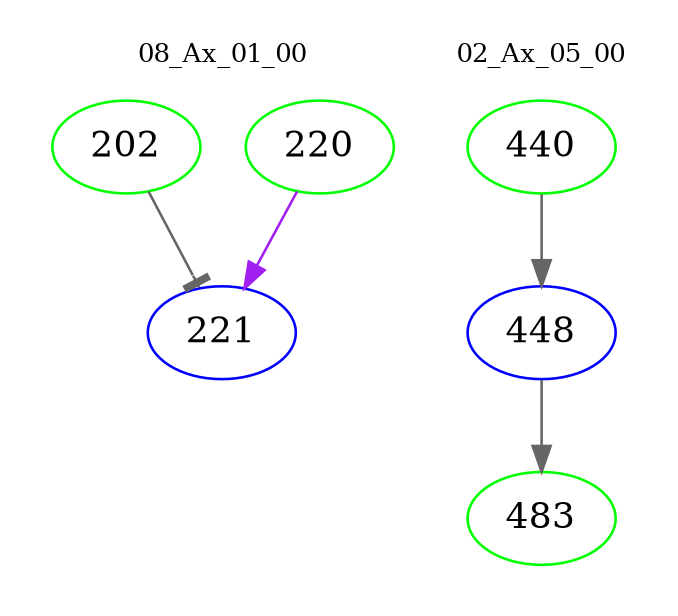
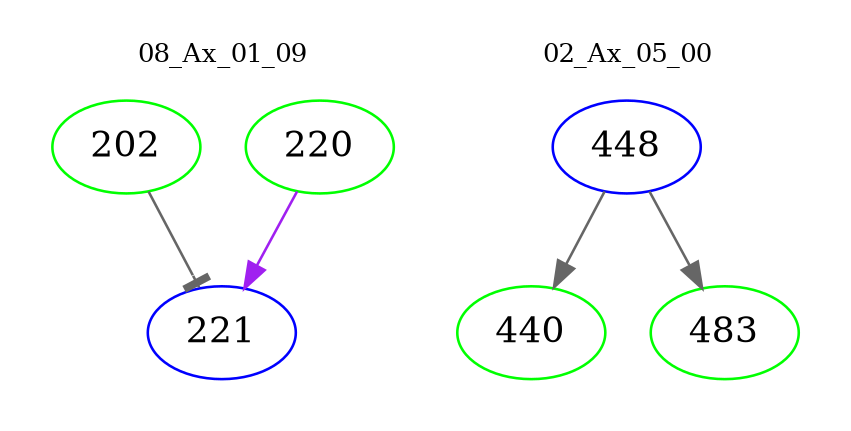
cluster "08_Ax_01_00": label "08_Ax_01_00" -> "08_Ax_01_09"
edge "440" -> "448": reversed
